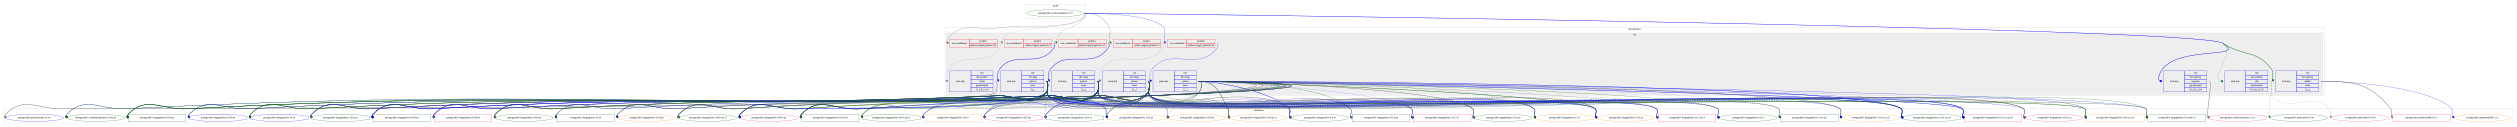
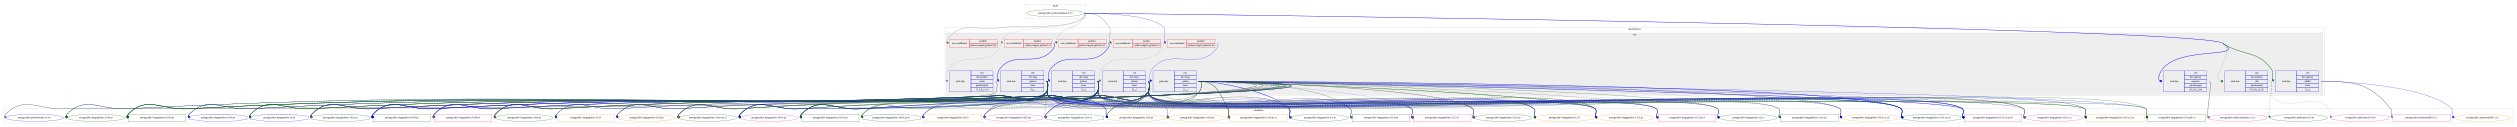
node "portage://dev-conditional/python-3.8.19_p2": label "portage://dev-conditional/python-3.8.19_p2" -> "portage://dev-lang/python-3.8.19_p2"
node "portage://dev-lang/python-3.9.20": color darkgreen -> darkorange
node "portage://dev-lang/python-3.11.9_p2-r1": shape ellipse -> box
node "portage://dev-python/rich-13.8.0": shape ellipse -> octagon
